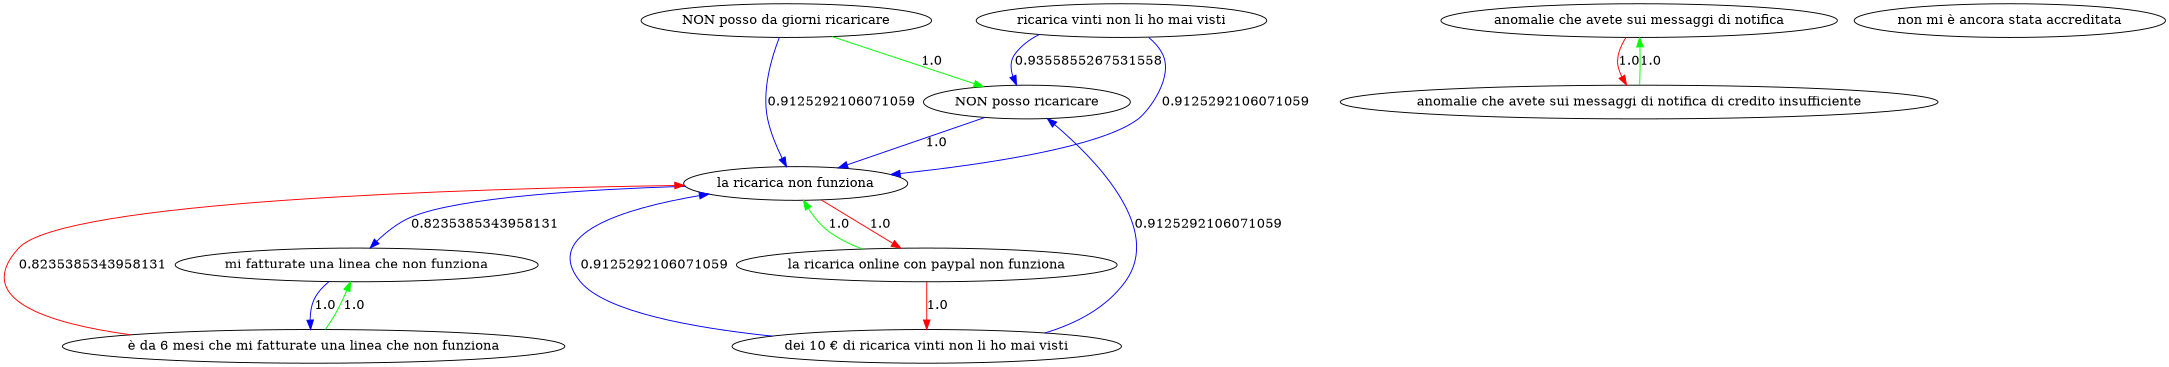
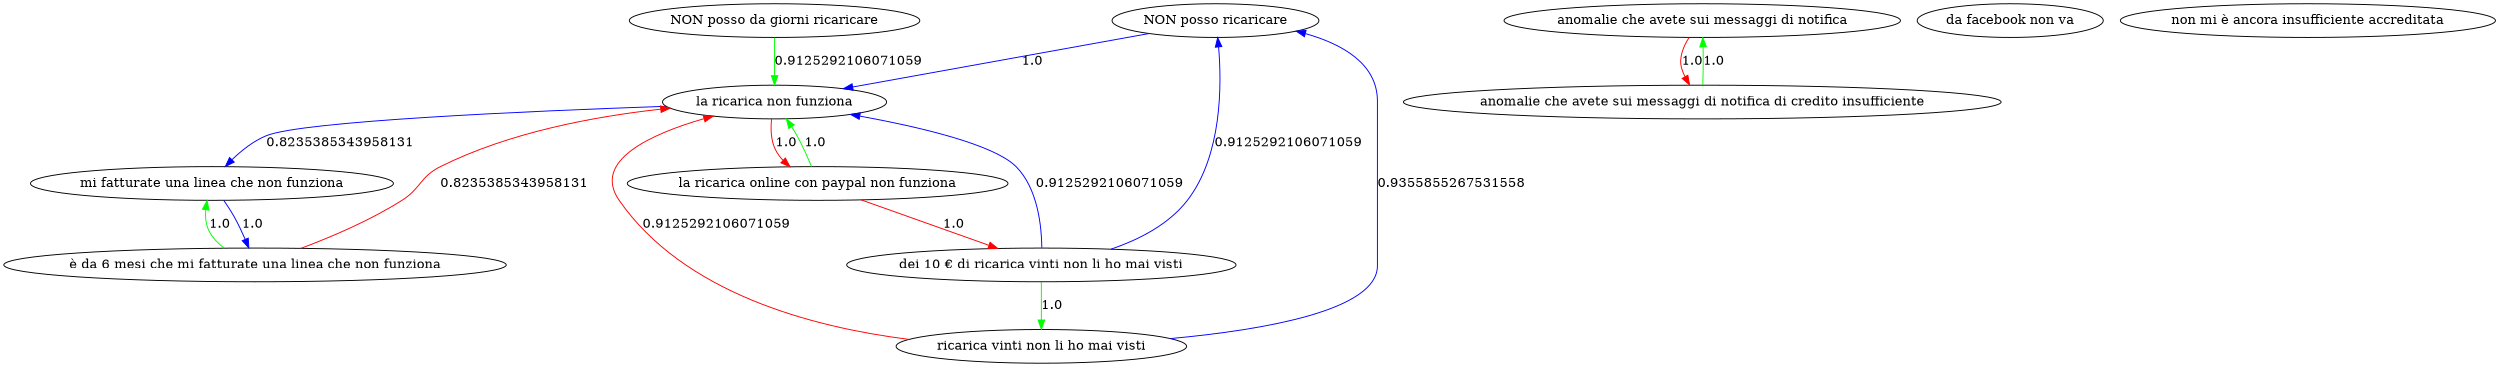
node "da facebook non va": added
node "non mi è ancora stata accreditata": label "non mi è ancora stata accreditata" -> "non mi è ancora insufficiente accreditata"
edge "NON posso da giorni ricaricare" -> "NON posso ricaricare": removed, label "1.0"
edge "NON posso da giorni ricaricare" -> "la ricarica non funziona": color blue -> green
edge "ricarica vinti non li ho mai visti" -> "la ricarica non funziona": color blue -> red
edge "dei 10 € di ricarica vinti non li ho mai visti" -> "ricarica vinti non li ho mai visti": added, label "1.0"
